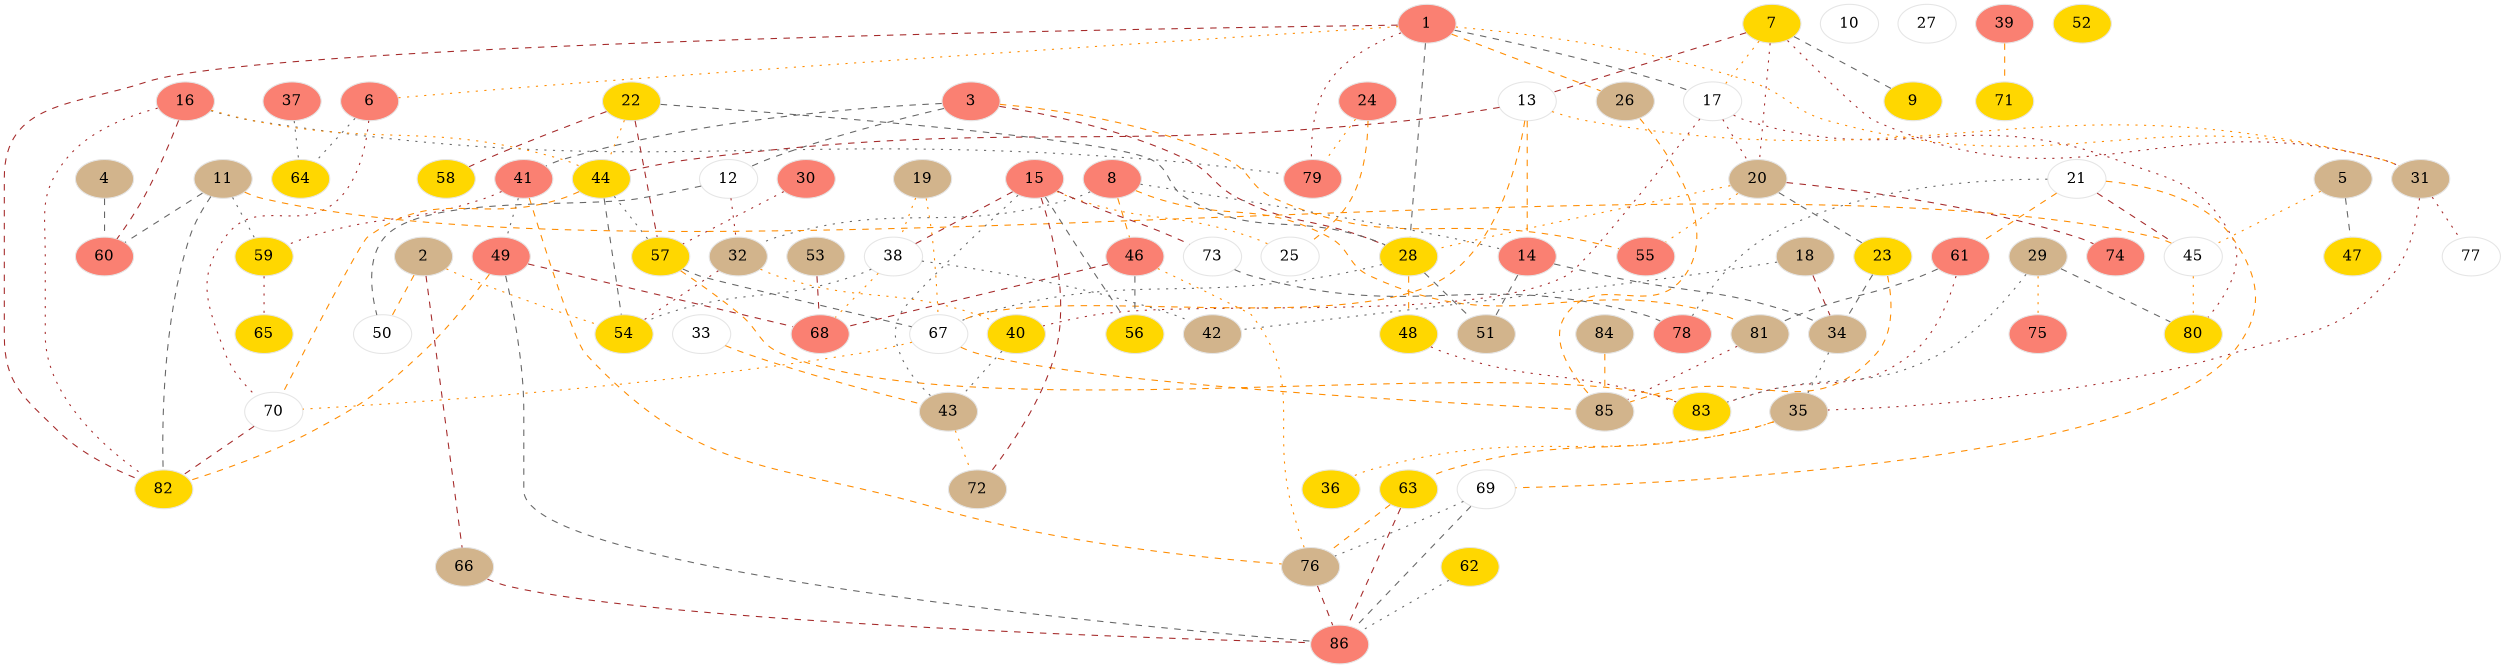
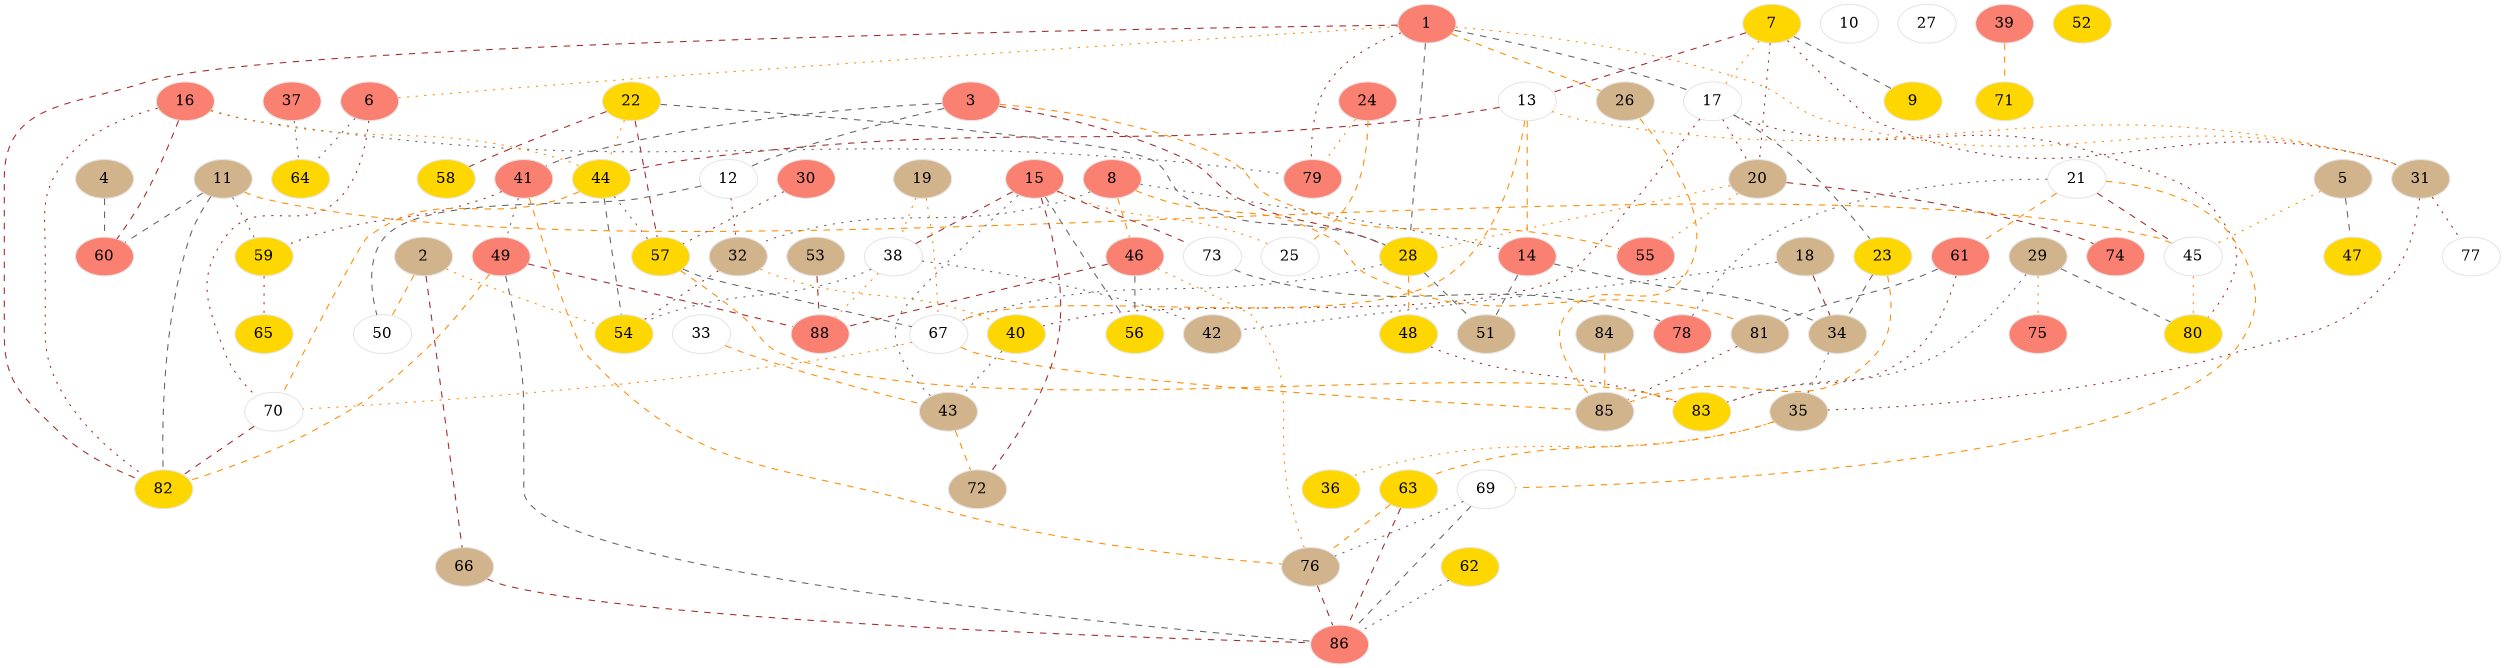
edge "20" -- "23": now "17" -- "23"
node "68": label "68" -> "88"
edge "43" -- "72": style dotted -> dashed
